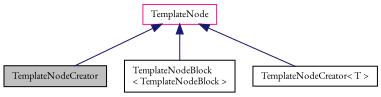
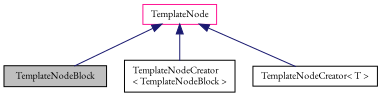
node "TemplateNodeCreator": label "TemplateNodeCreator" -> "TemplateNodeBlock"
node "TemplateNodeBlock < TemplateNodeBlock >": label "TemplateNodeBlock < TemplateNodeBlock >" -> "TemplateNodeCreator < TemplateNodeBlock >"
